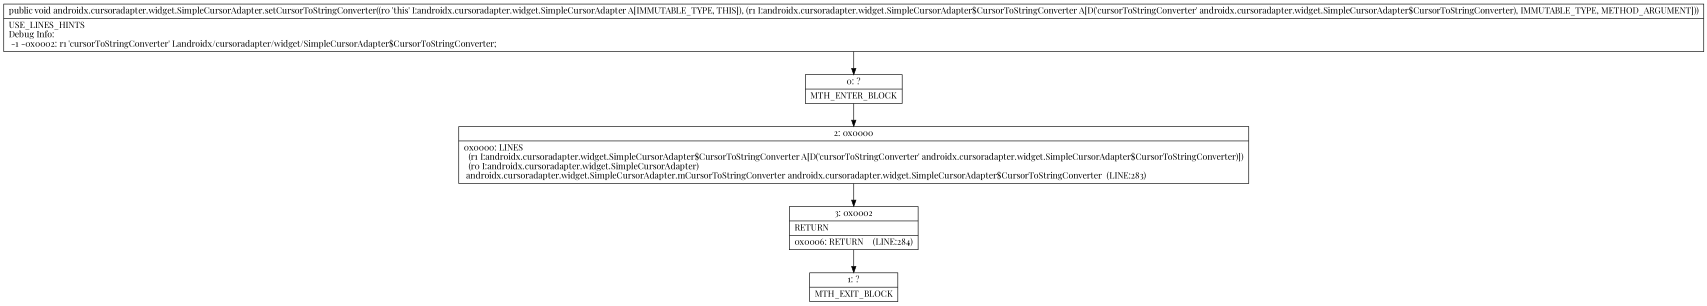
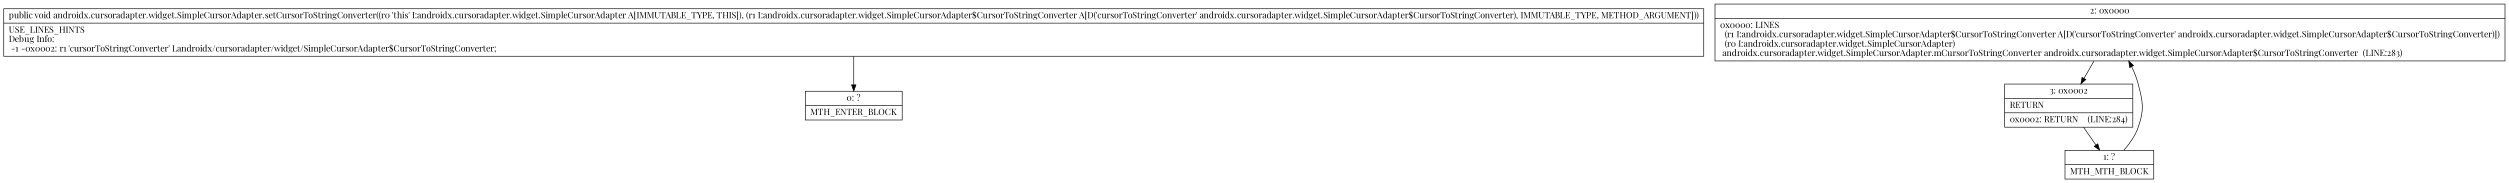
edge "0: ?" -> "2: 0x0000": now "1: ?" -> "2: 0x0000"
node "3: 0x0002": text "0x0006: RETURN    (LINE:284)" -> "0x0002: RETURN    (LINE:284)"
node "1: ?": text "MTH_EXIT_BLOCK" -> "MTH_MTH_BLOCK"
